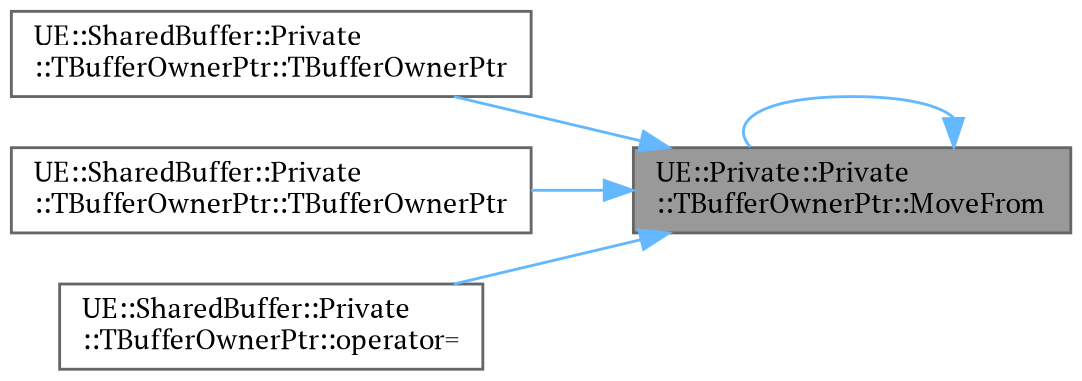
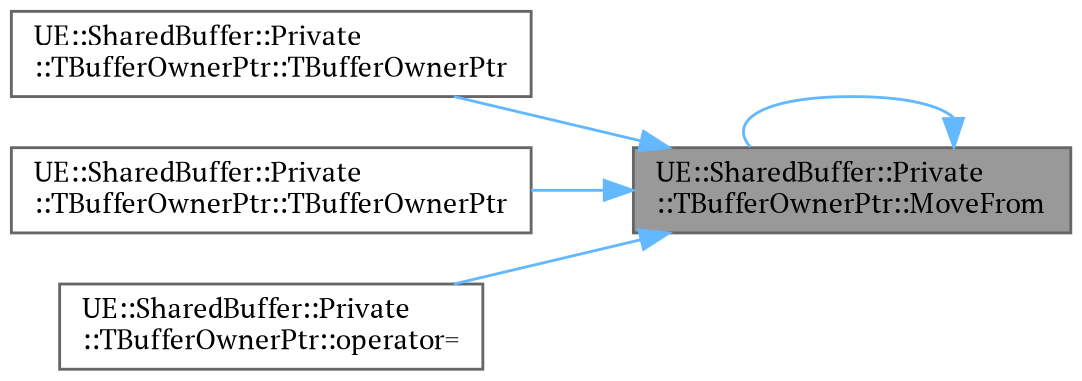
node "UE::Private::Private ::TBufferOwnerPtr::MoveFrom": label "UE::Private::Private ::TBufferOwnerPtr::MoveFrom" -> "UE::SharedBuffer::Private ::TBufferOwnerPtr::MoveFrom"
